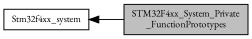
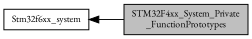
node "Stm32f4xx_system": label "Stm32f4xx_system" -> "Stm32f6xx_system"
